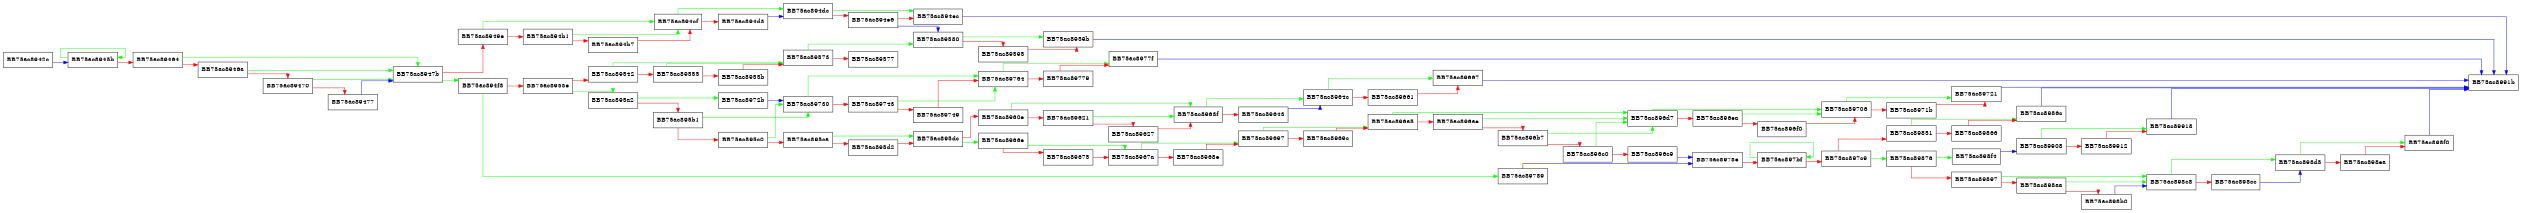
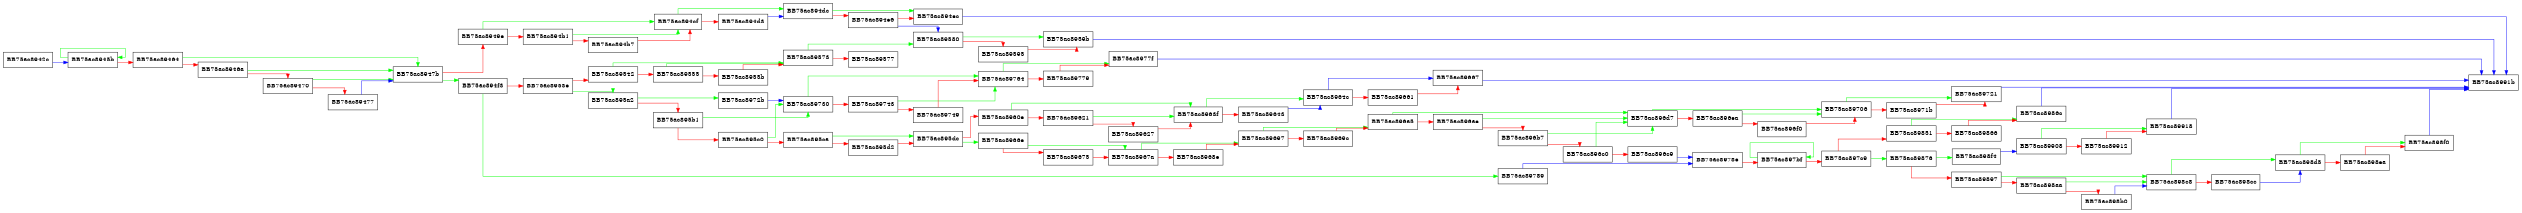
edge "BB75ac8964c" -> "BB75ac89667": color green -> blue
